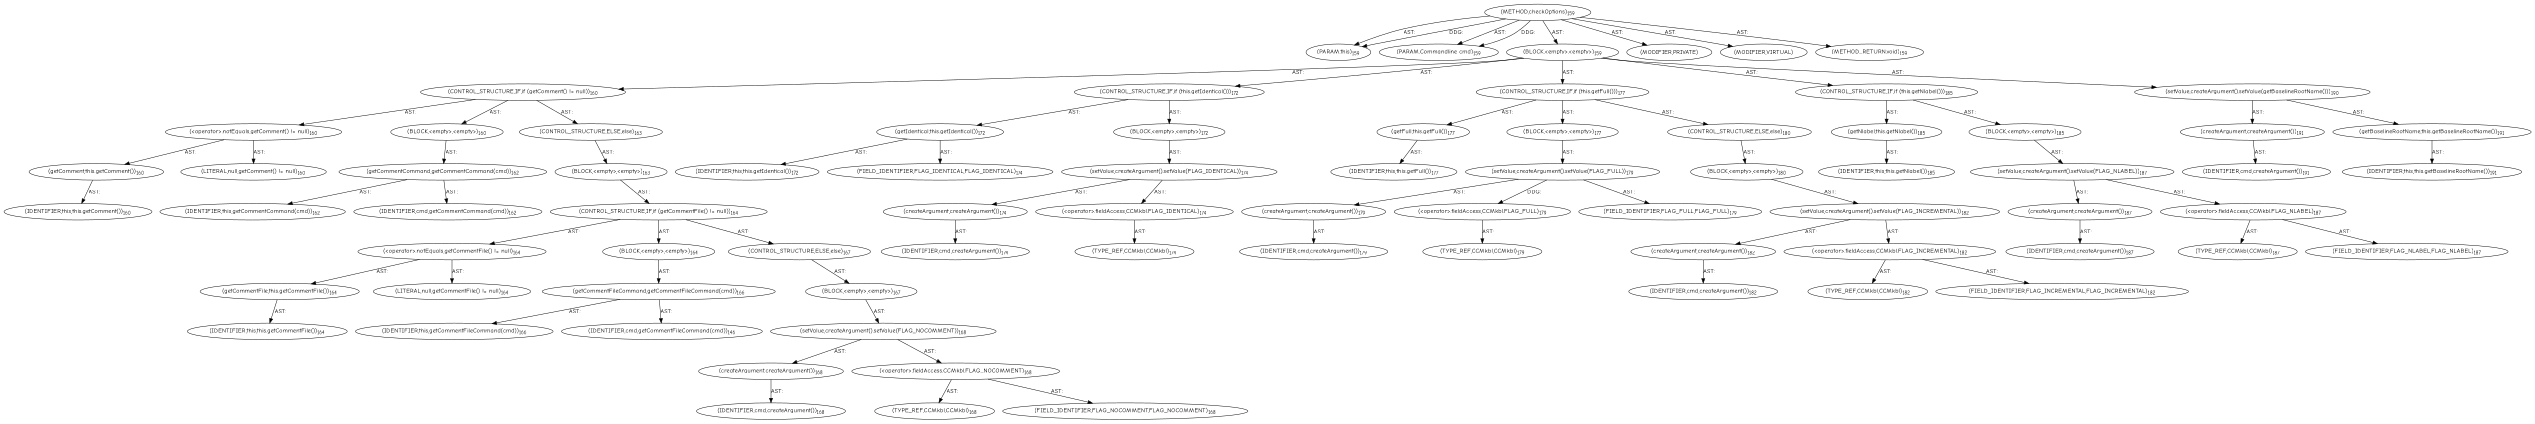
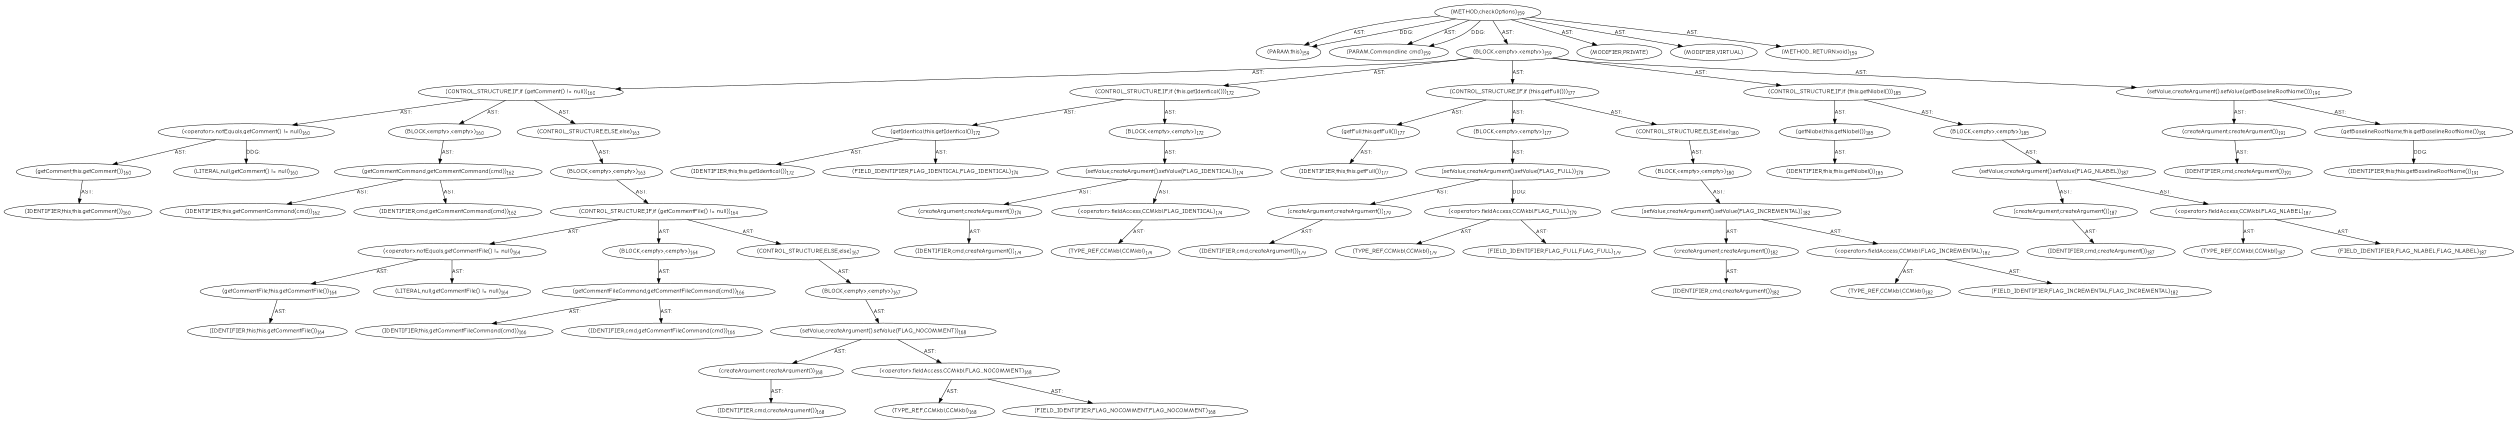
edge "(<operator>.notEquals,getComment() != null)" -> "(LITERAL,null,getComment() != null)": label "AST: " -> "DDG: "
edge "(getBaselineRootName,this.getBaselineRootName())" -> "(IDENTIFIER,this,this.getBaselineRootName())": label "AST: " -> "DDG: "
edge "(setValue,createArgument().setValue(FLAG_FULL))" -> "(FIELD_IDENTIFIER,FLAG_FULL,FLAG_FULL)": now "(<operator>.fieldAccess,CCMkbl.FLAG_FULL)" -> "(FIELD_IDENTIFIER,FLAG_FULL,FLAG_FULL)"
node "(IDENTIFIER,cmd,getCommentFileCommand(cmd))": text "146" -> "166"
